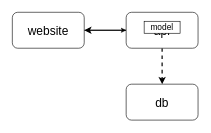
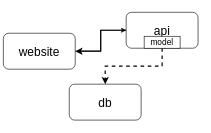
node "model": moved (162, 27) -> (162, 42)
node "website": moved (48, 30) -> (39, 51)
node "db": moved (162, 102) -> (105, 102)
